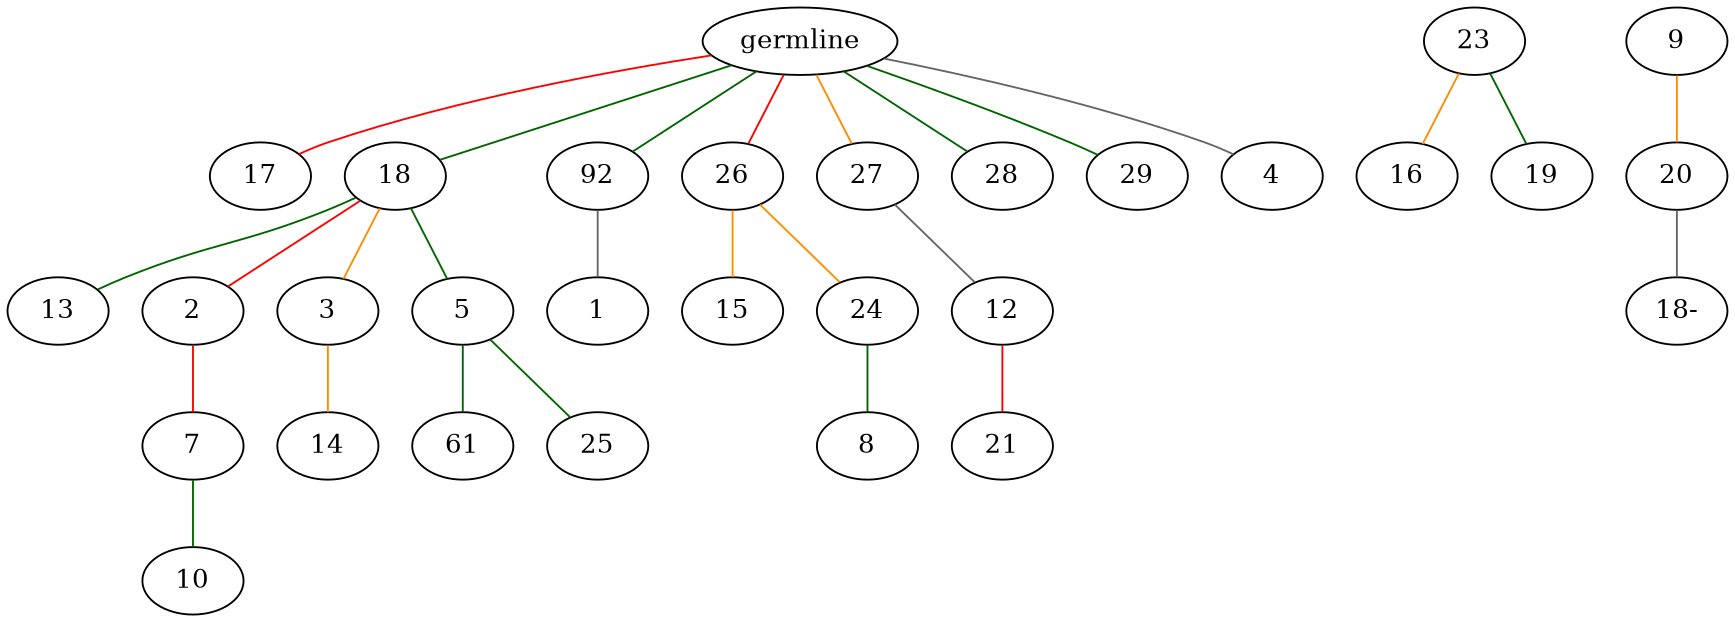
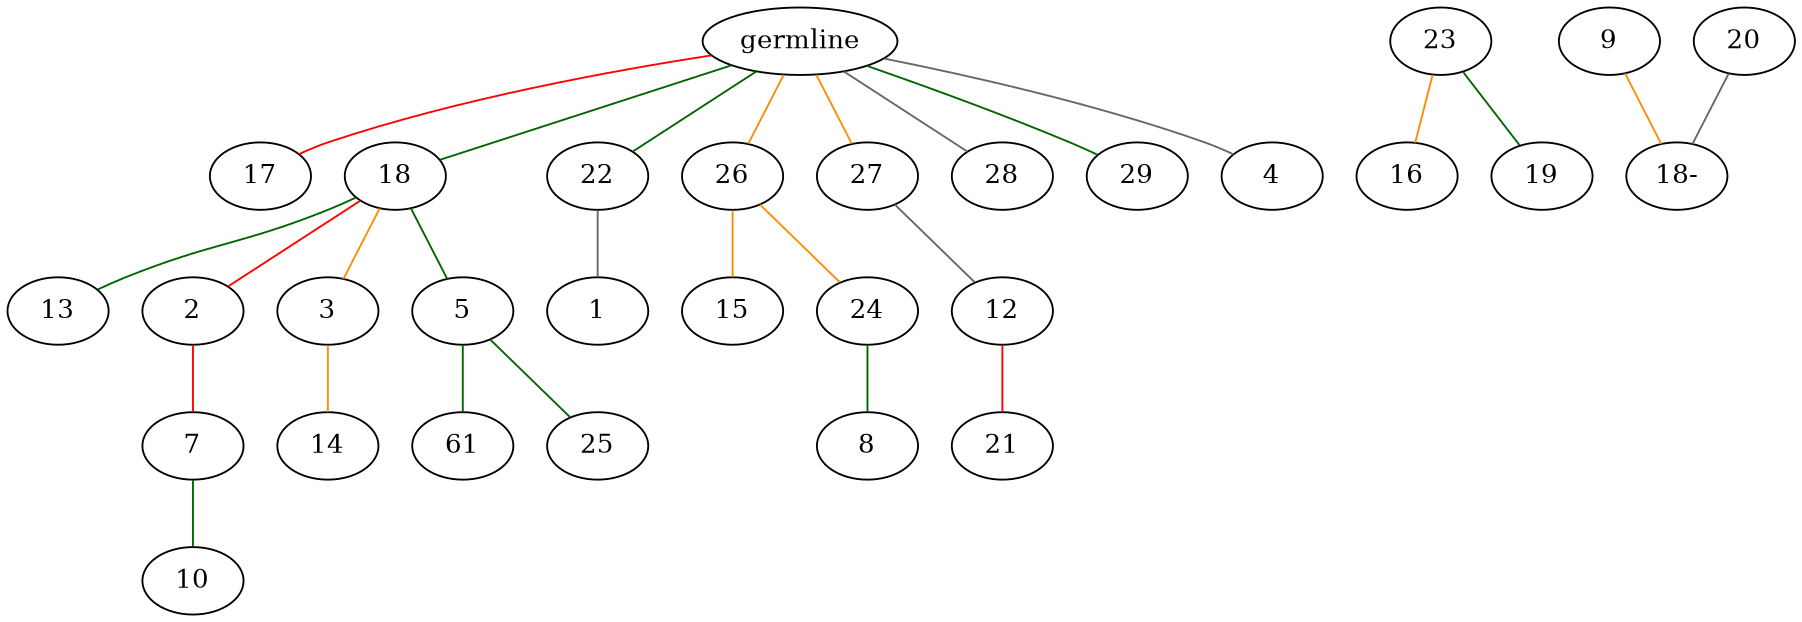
edge "germline" -- "26": color red -> darkorange
edge "9" -- "20": now "9" -- "18-"
edge "germline" -- "28": color darkgreen -> gray40
node "92": label "92" -> "22"
